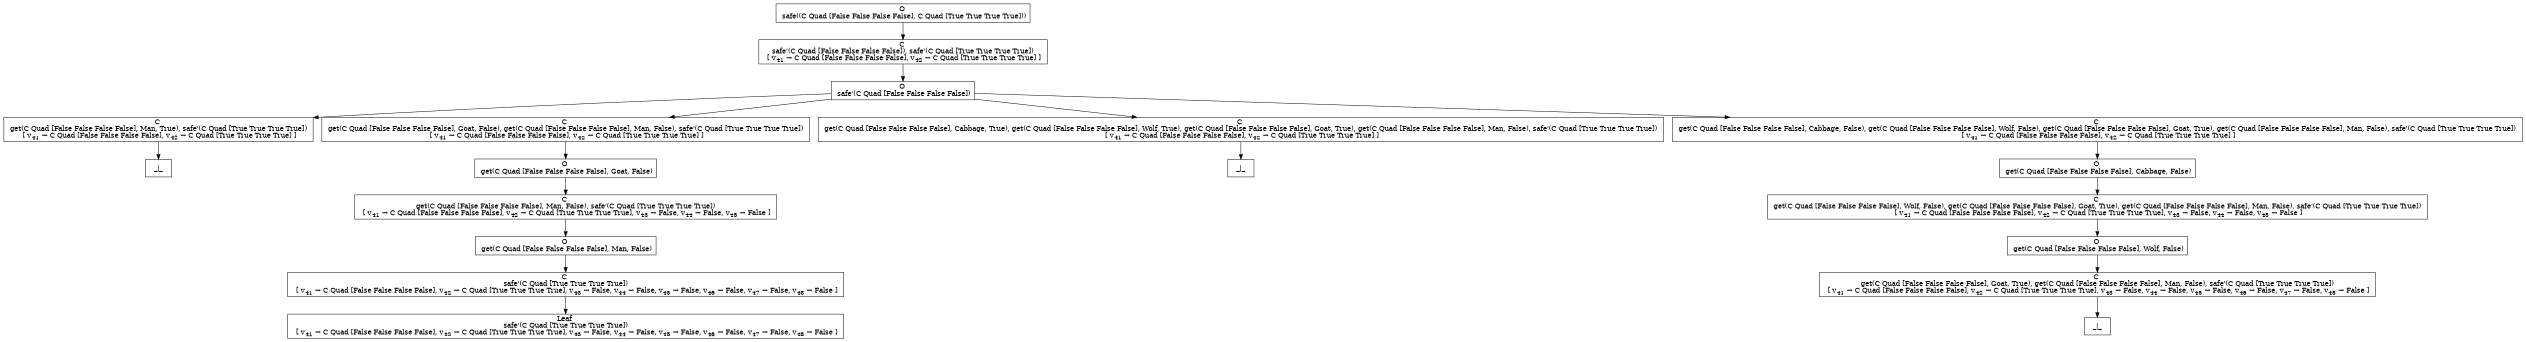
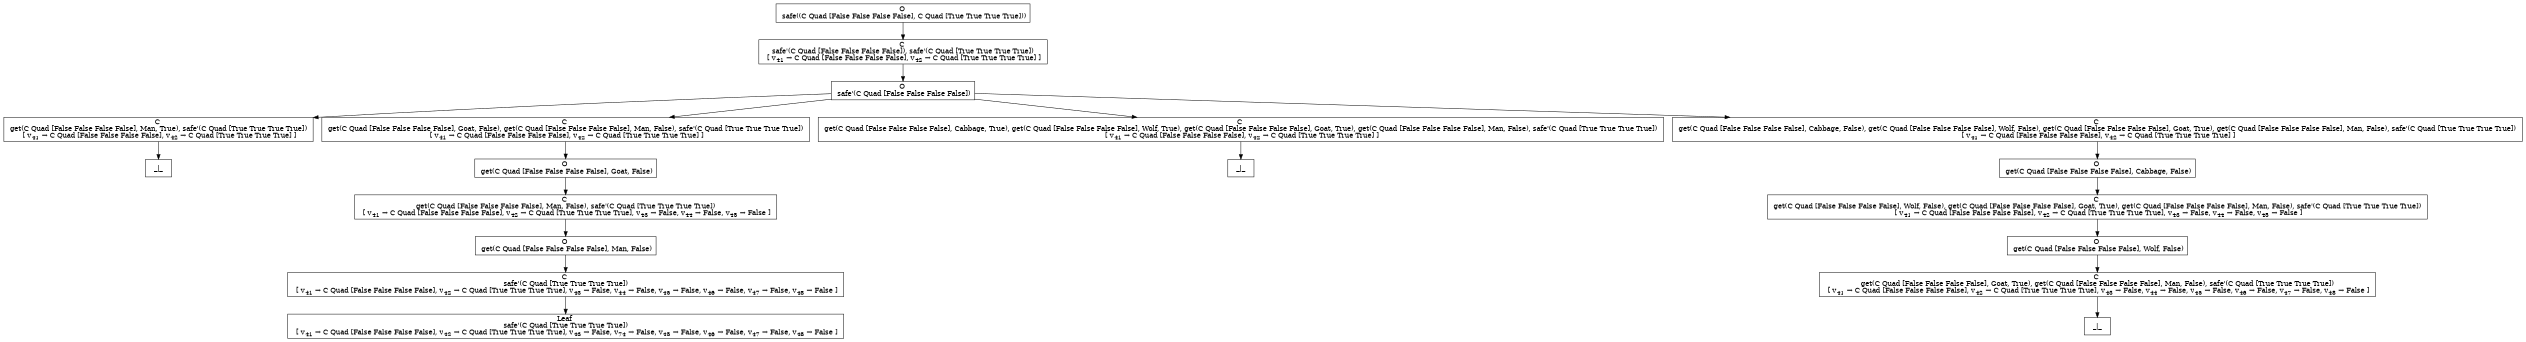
node "Leaf": text "44" -> "74"
